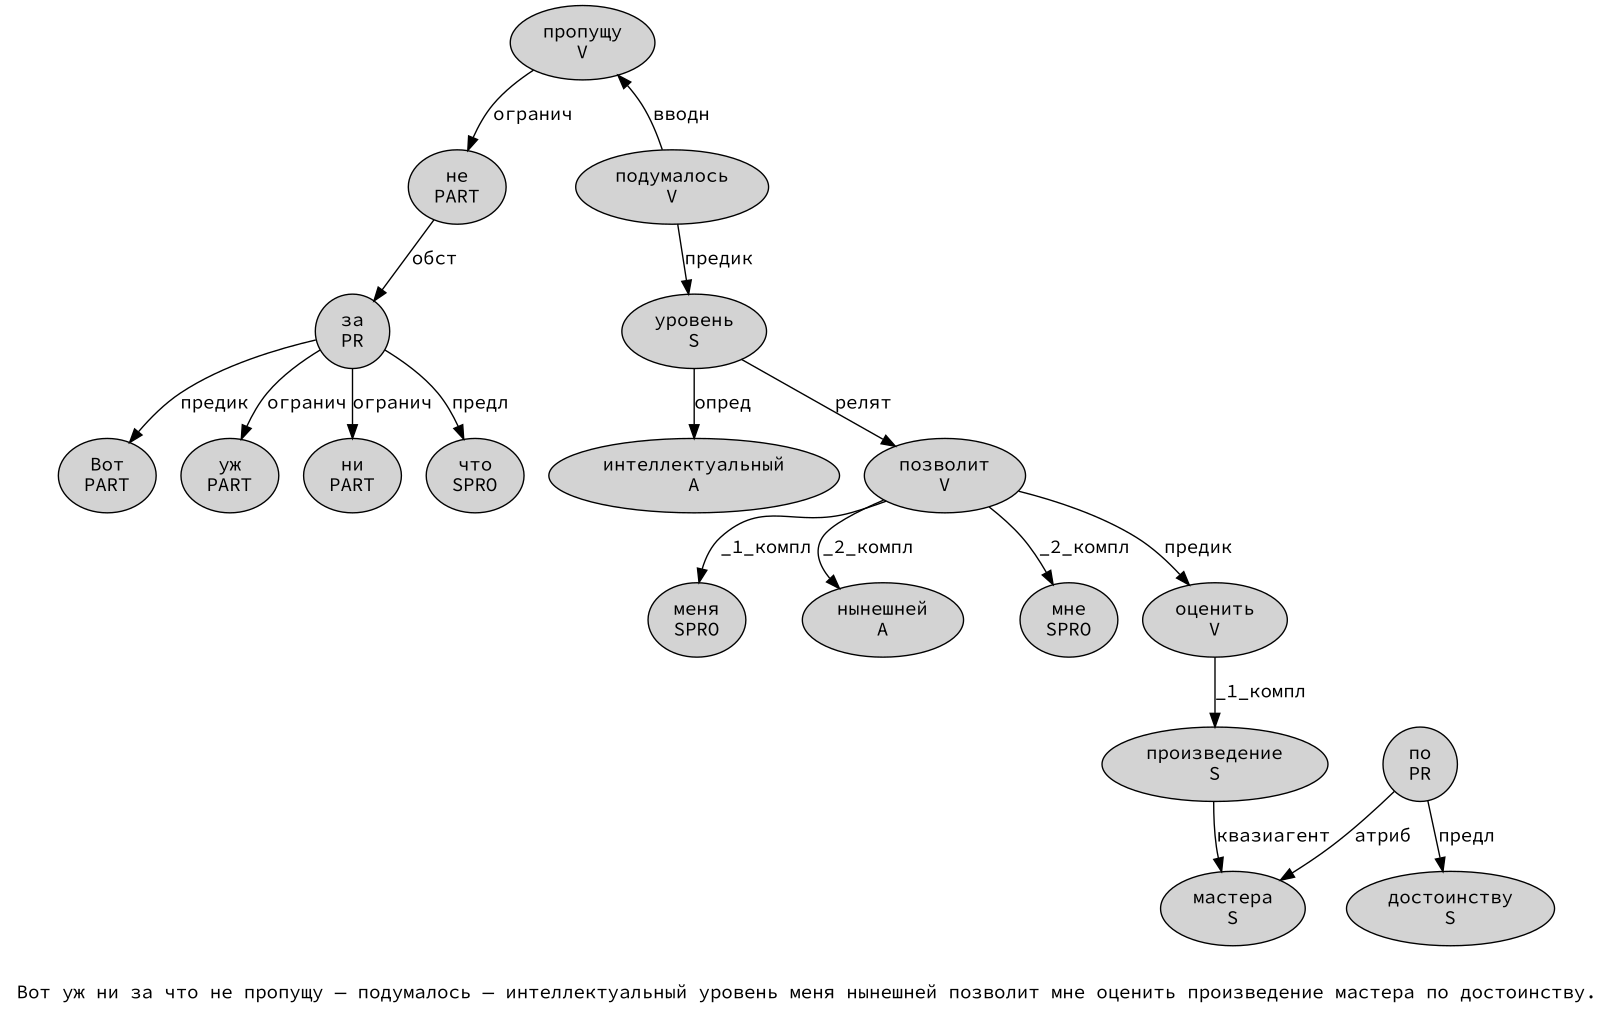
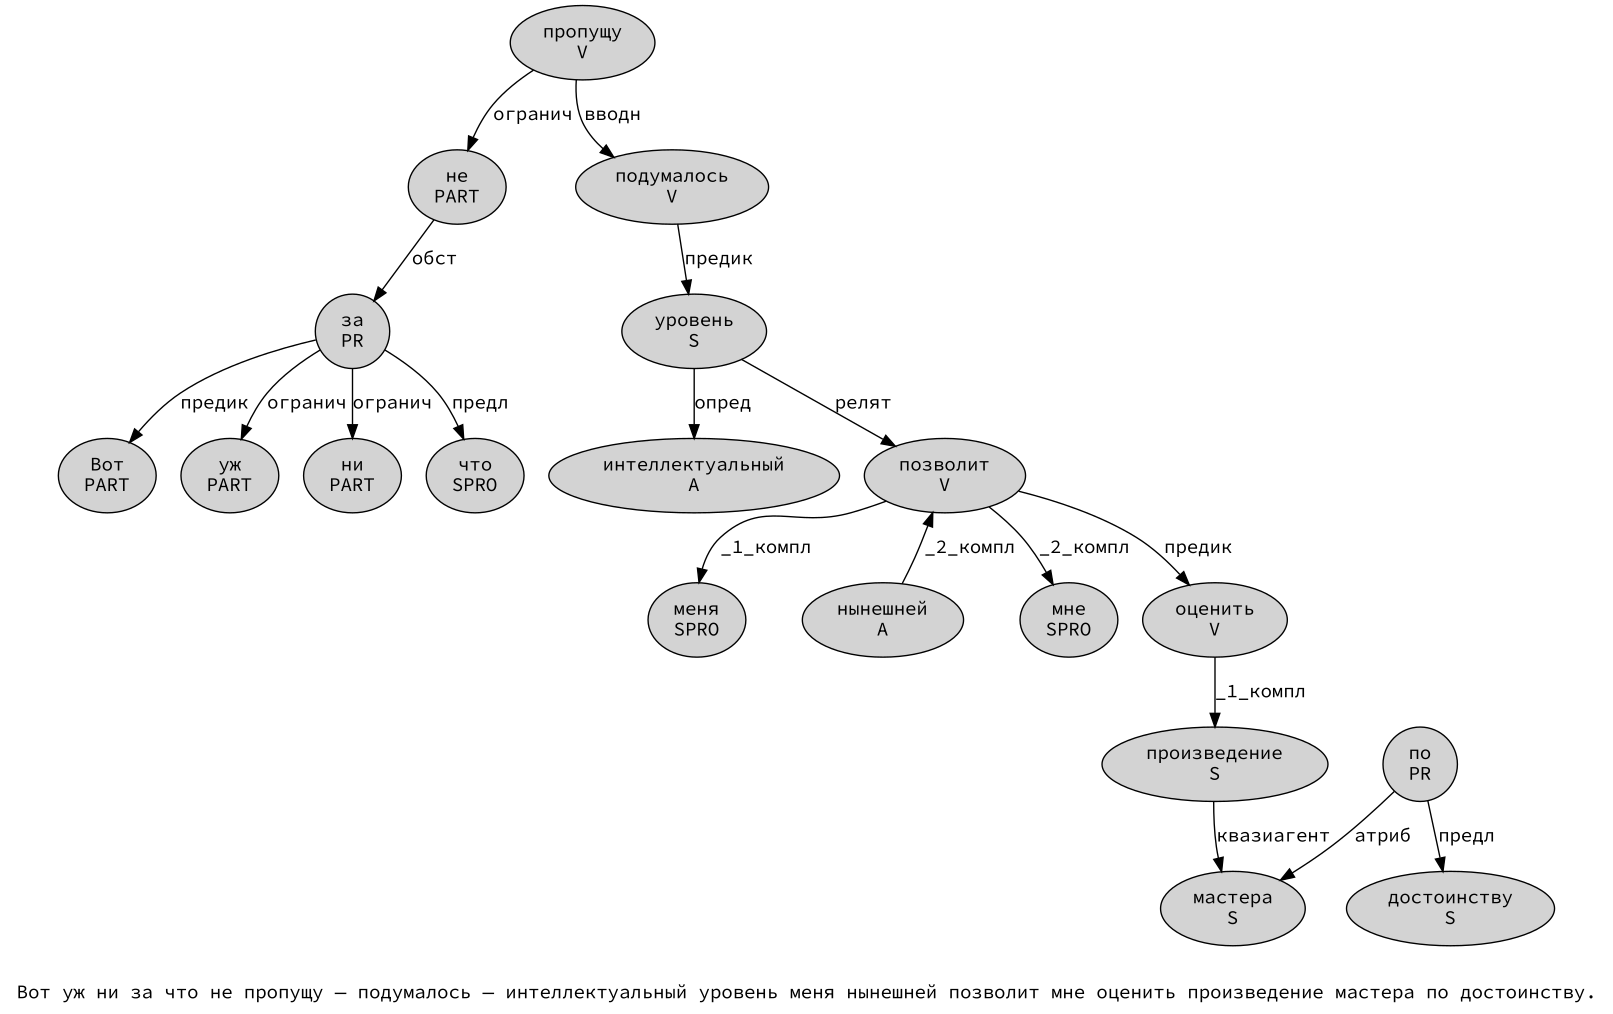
edge "подумалось V" -> "пропущу V": reversed
edge "позволит V" -> "нынешней A": reversed
